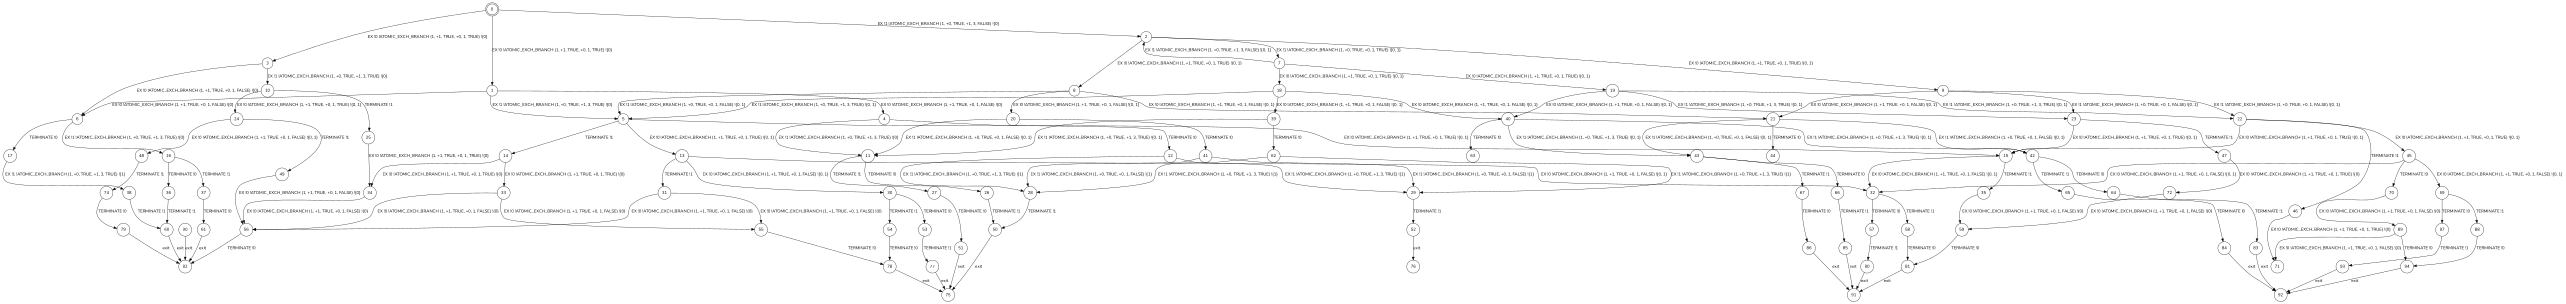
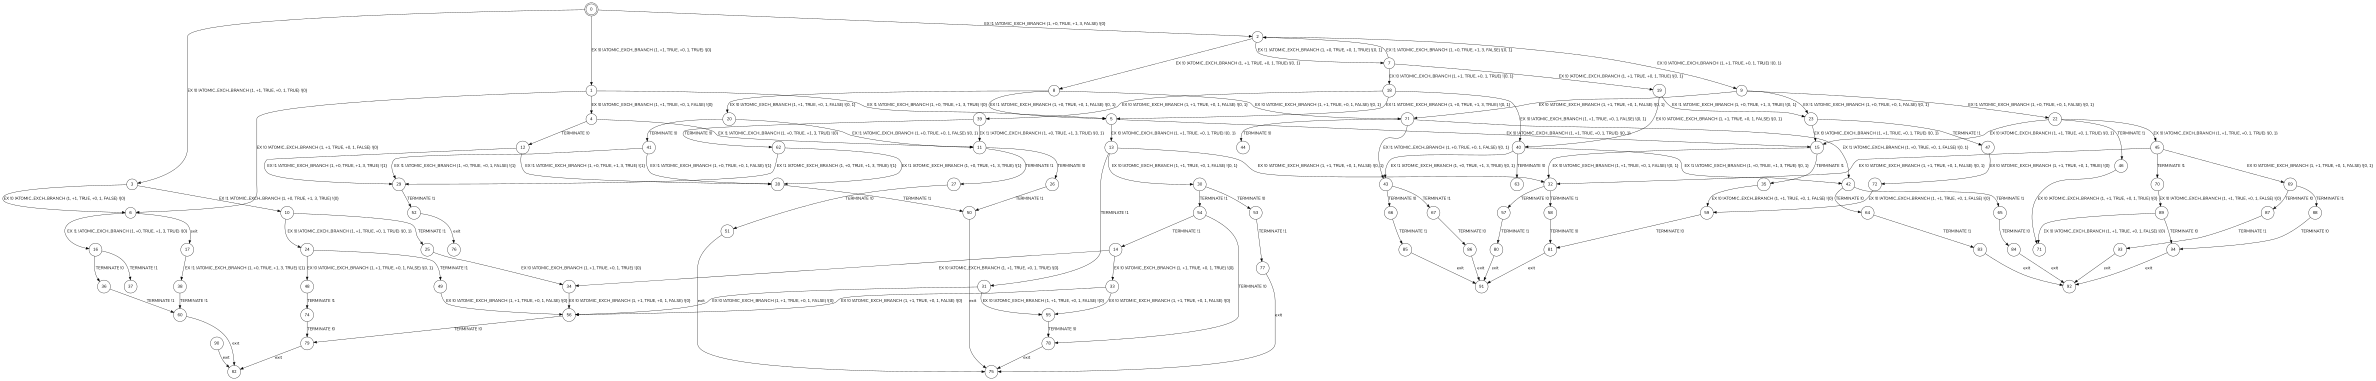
edge "19" -> "22": removed, label "EX !1 !ATOMIC_EXCH_BRANCH (1, +0, TRUE, +1, 3, TRUE) !{0, 1}"
edge "5" -> "14": now "54" -> "14"
edge "6" -> "17": label "TERMINATE !0" -> "exit"
edge "45" -> "70": label "TERMINATE !9" -> "TERMINATE !1"
node "61": removed
edge "56" -> "82": now "56" -> "79"
